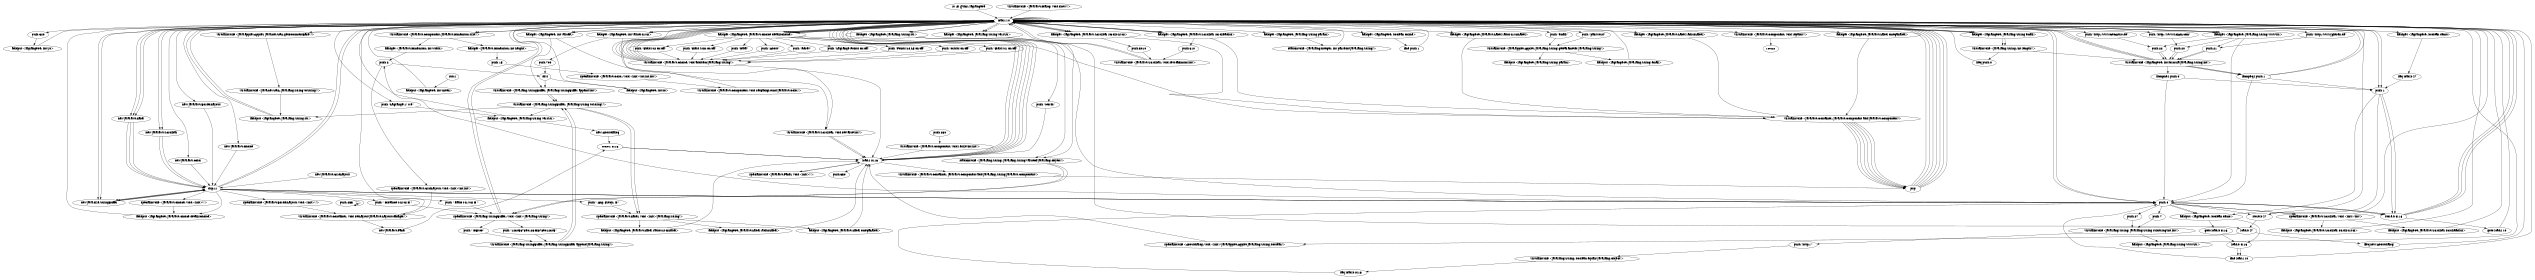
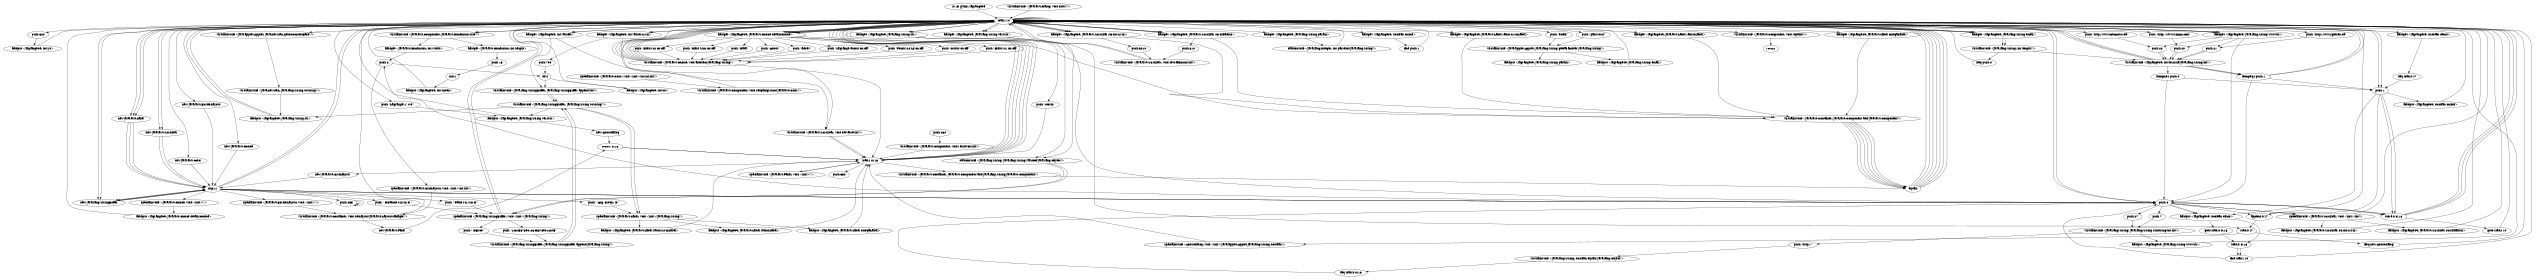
edge "push 15" -> "specialinvoke <java.awt.Color: void <init>(int,int,int)>": now "push 15" -> "sub.i"
node "fieldput <lagrange09: boolean online>": added
edge "load.r $r16" -> "new java.awt.GridLayout": added
node "pop": label "pop" -> "equals"
node "new java.size.StringBuffer": label "new java.size.StringBuffer" -> "new java.lang.StringBuffer"
edge "dup1.r" -> "fieldput <lagrange09: java.awt.Choice detailsChoice>": now "dup1.r" -> "push 255"
node "store.b z7": label "store.b z7" -> "append.b z7"
